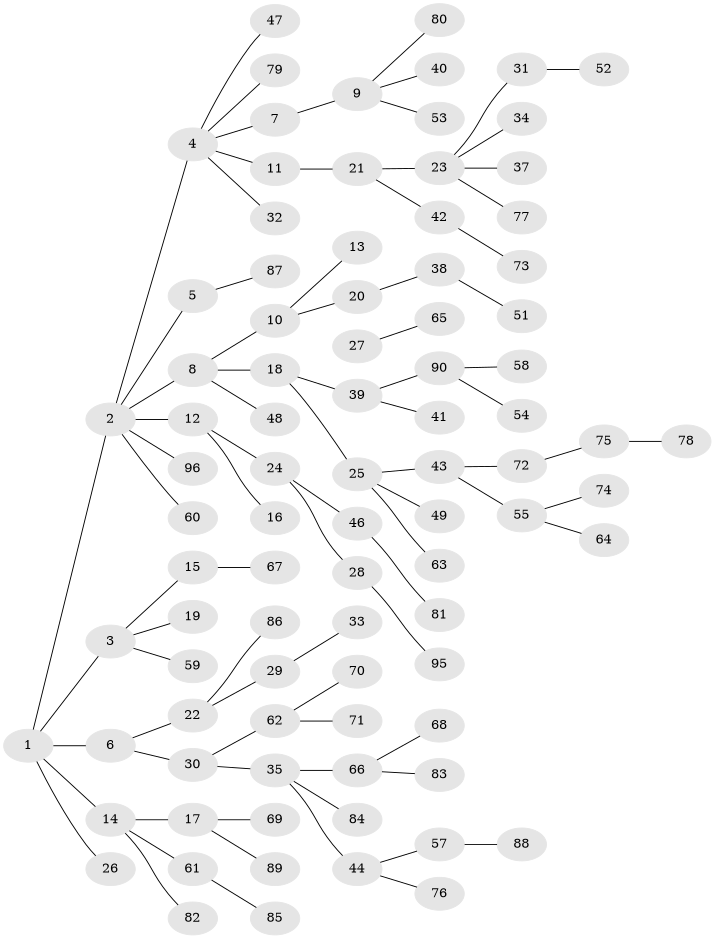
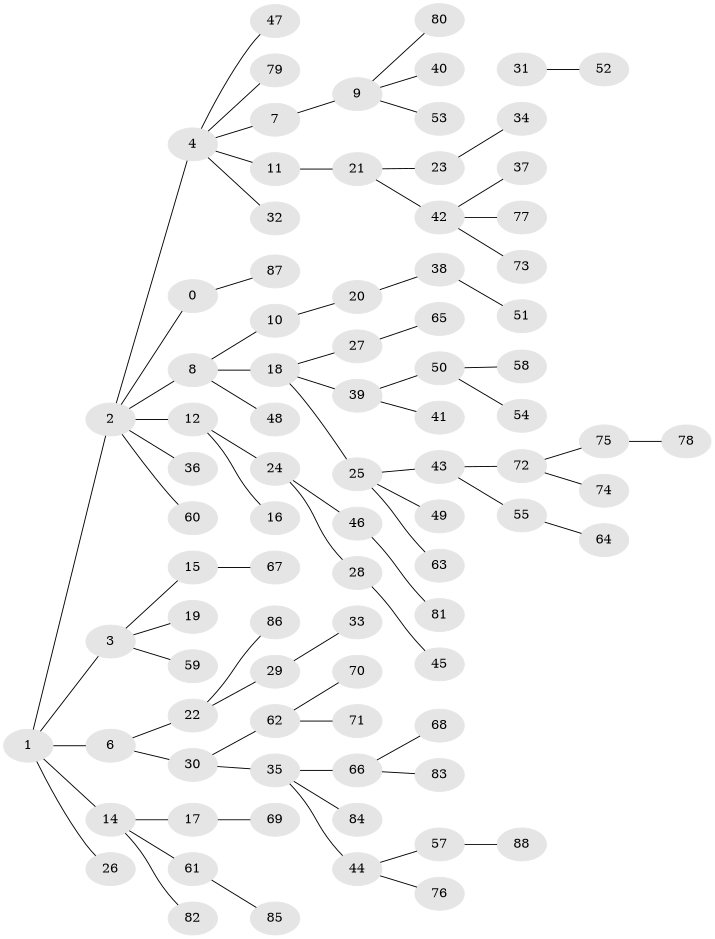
edge "31" -- "23": removed
edge "23" -- "37": now "42" -- "37"
edge "23" -- "77": now "42" -- "77"
node "13": removed
node "5": label "5" -> "0"
edge "27" -- "18": added
node "90": label "90" -> "50"
node "96": label "96" -> "36"
edge "74" -- "55": now "74" -- "72"
node "95": label "95" -> "45"
node "89": removed
